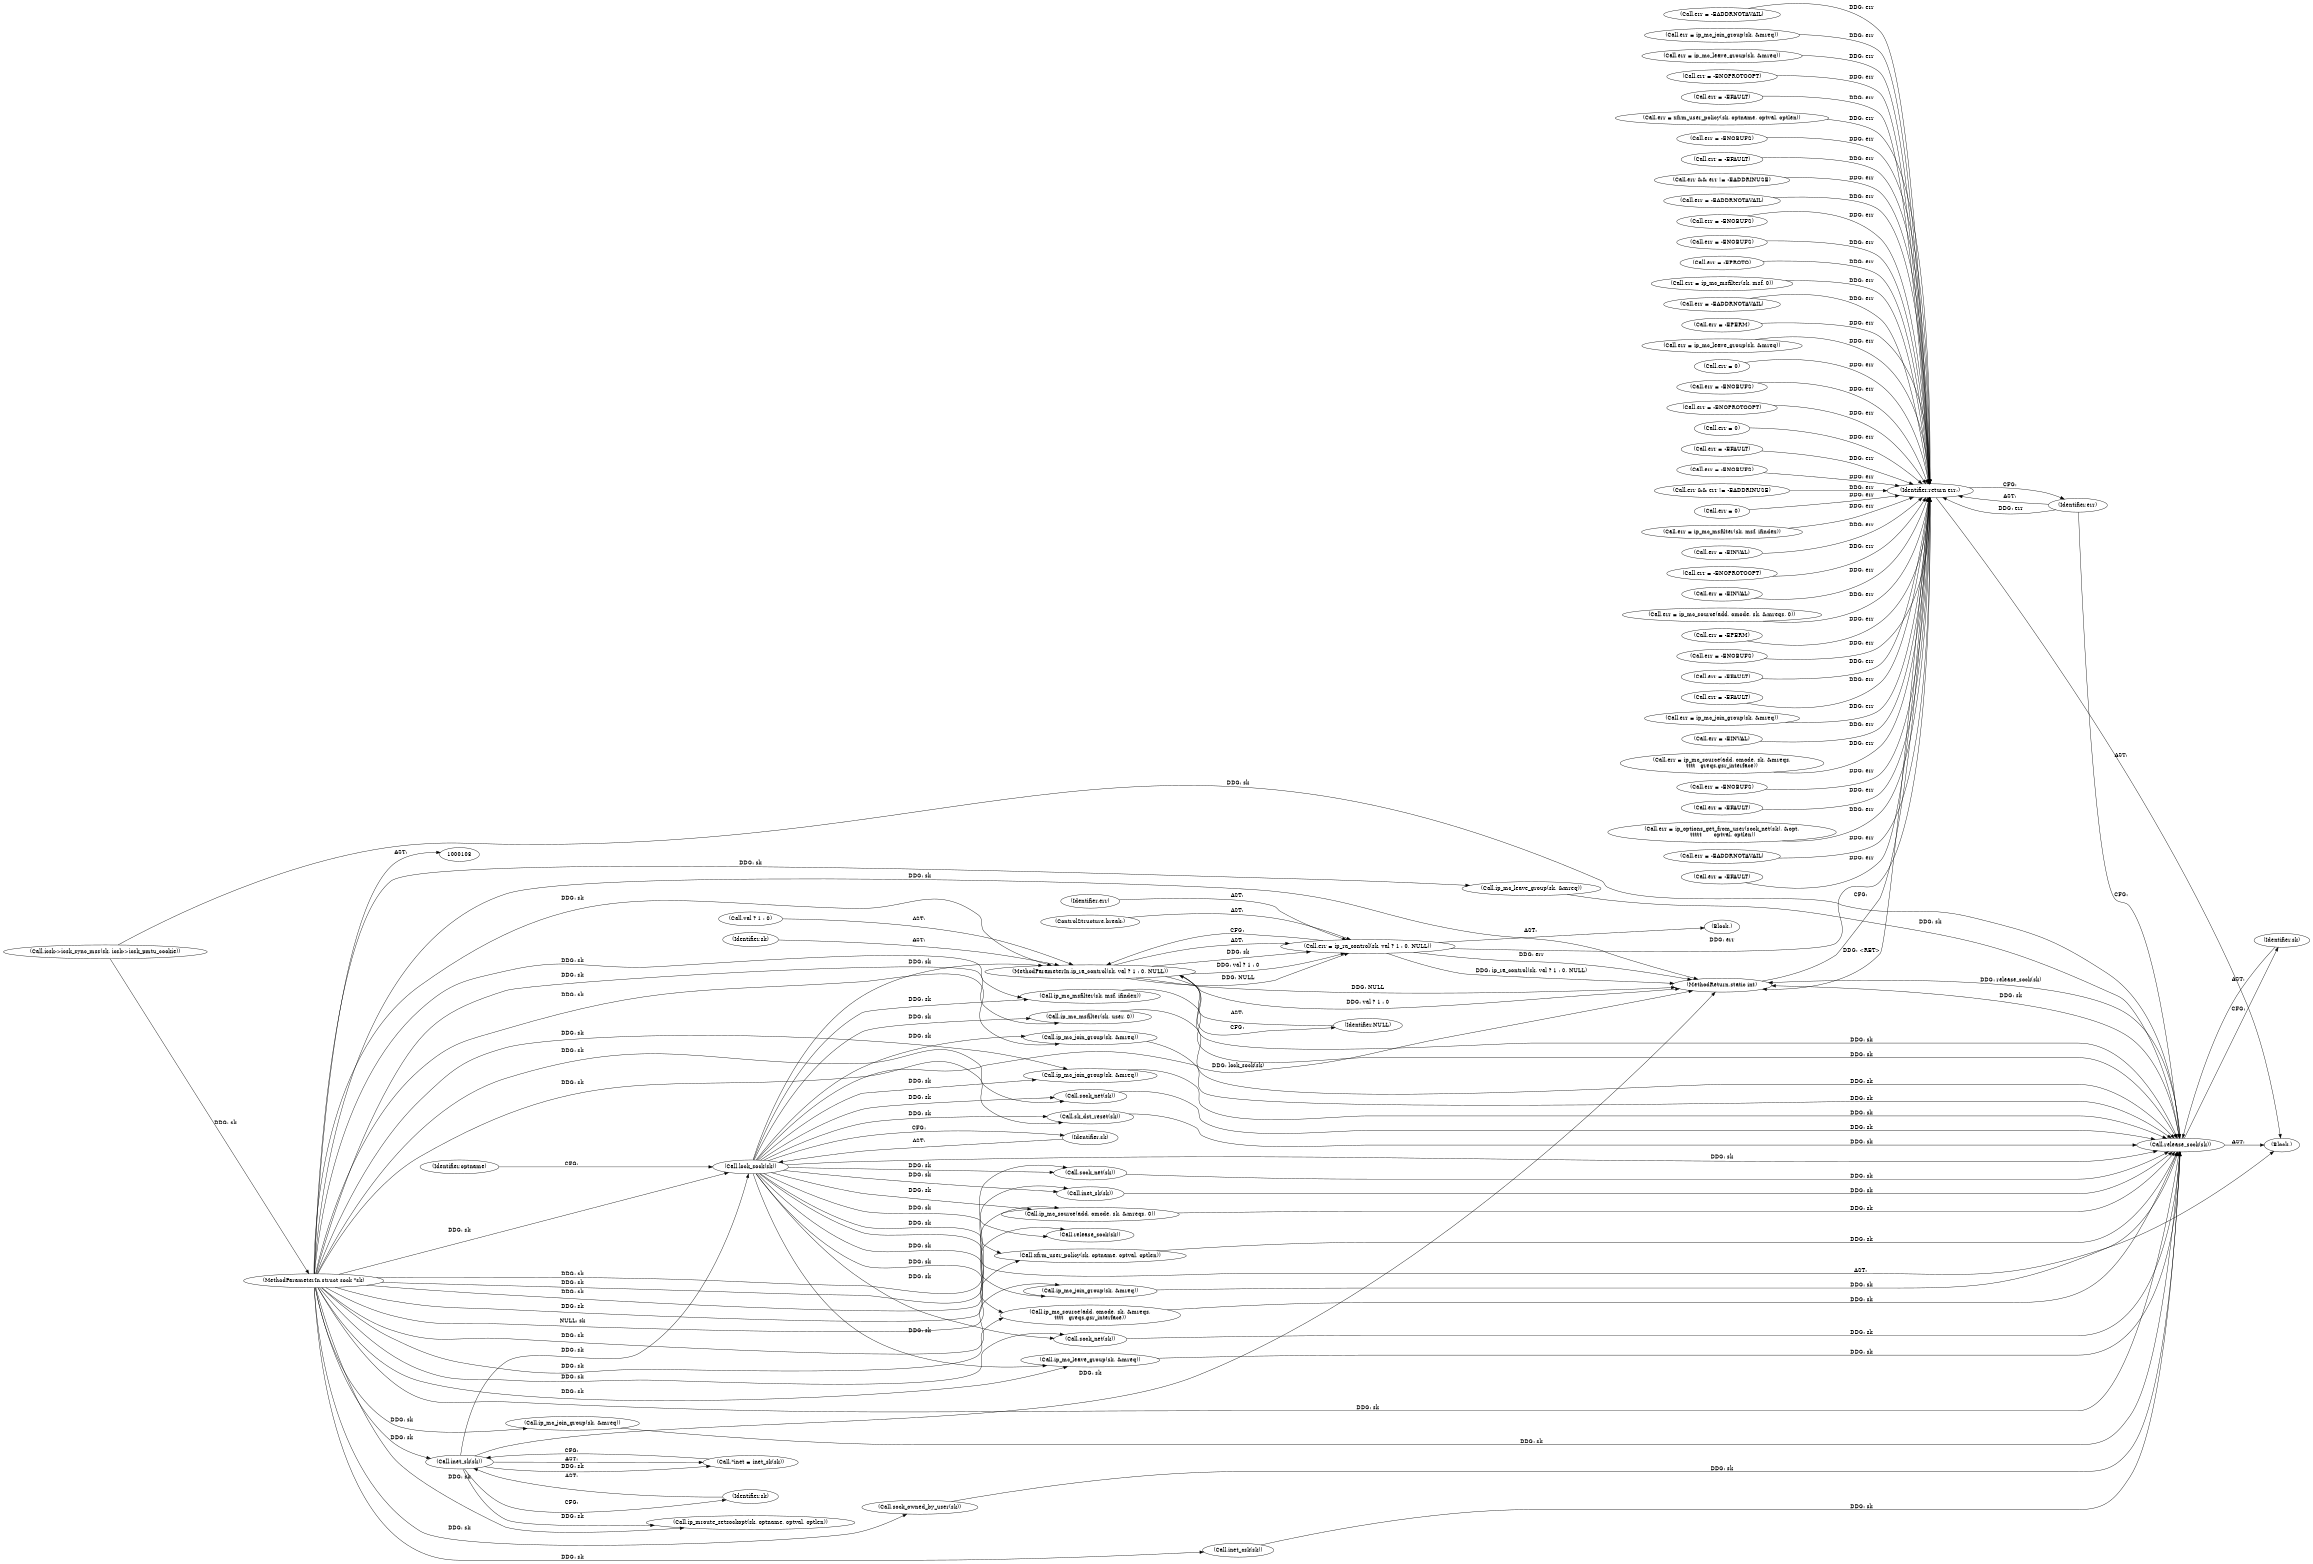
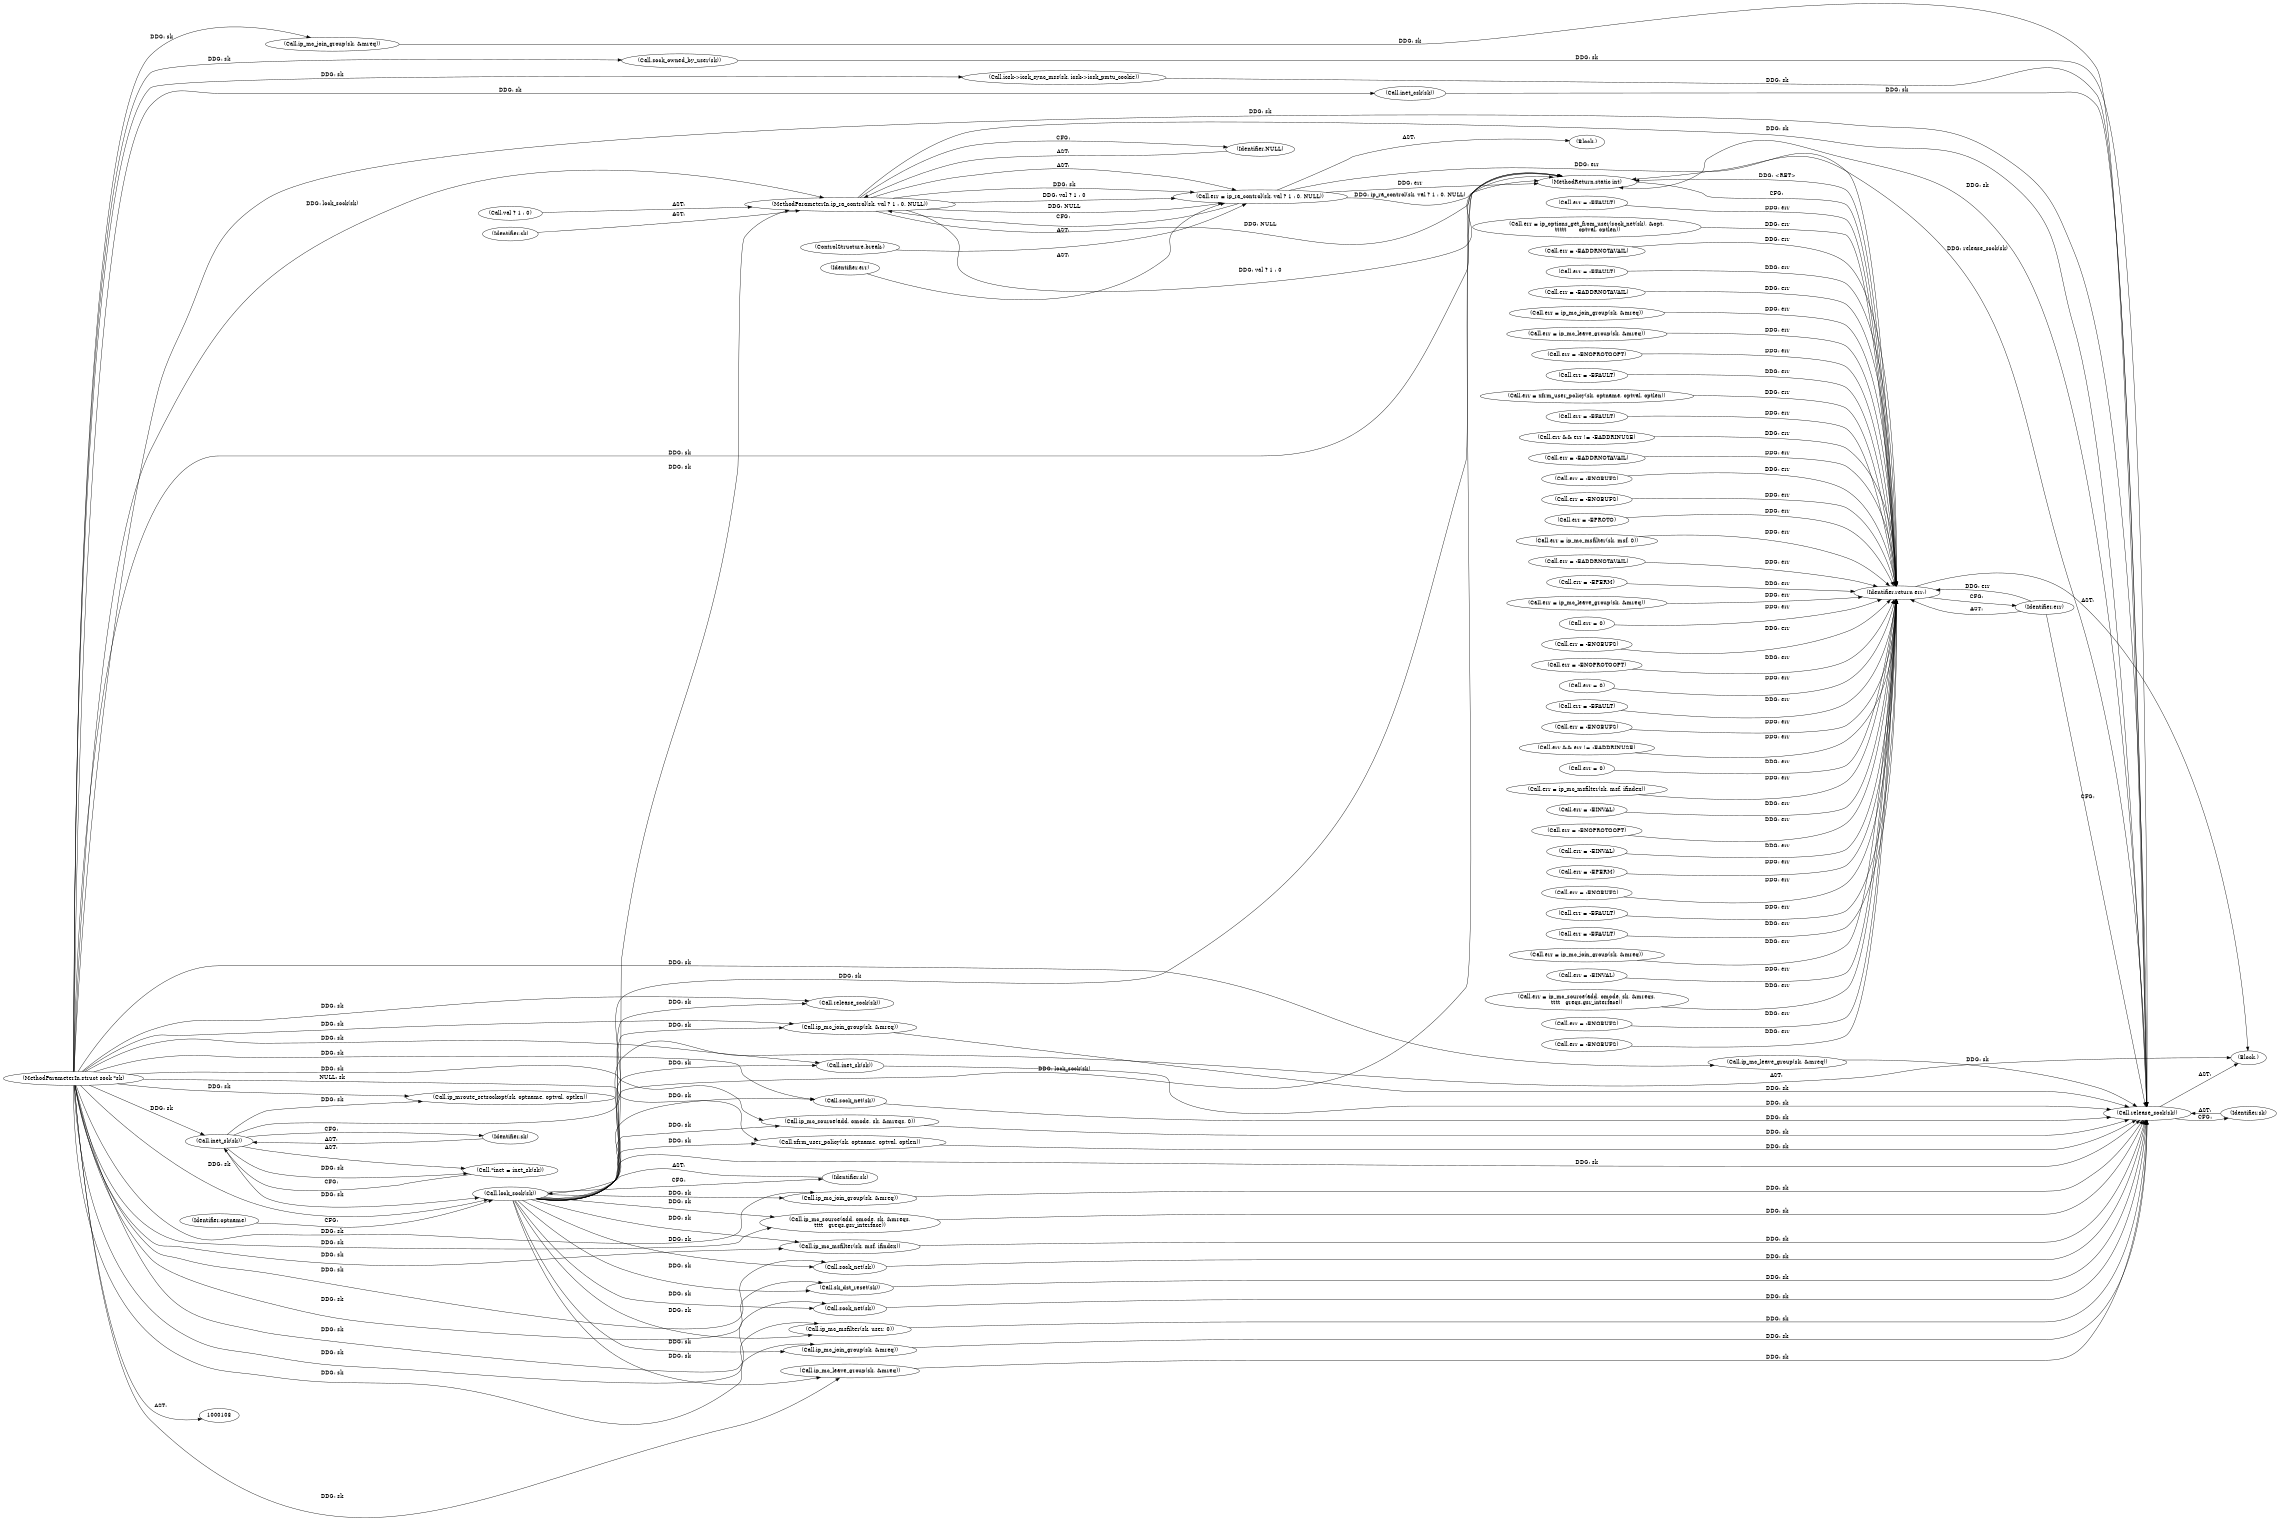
node "(Call,err = ip_mc_source(add, omode, sk, &mreqs, 0))": removed
edge "(MethodParameterIn,struct sock *sk)" -> "(MethodParameterIn,ip_ra_control(sk, val ? 1 : 0, NULL))": label "DDG: sk" -> "DDG: lock_sock(sk)"
edge "(Call,icsk->icsk_sync_mss(sk, icsk->icsk_pmtu_cookie))" -> "(MethodParameterIn,struct sock *sk)": reversed
